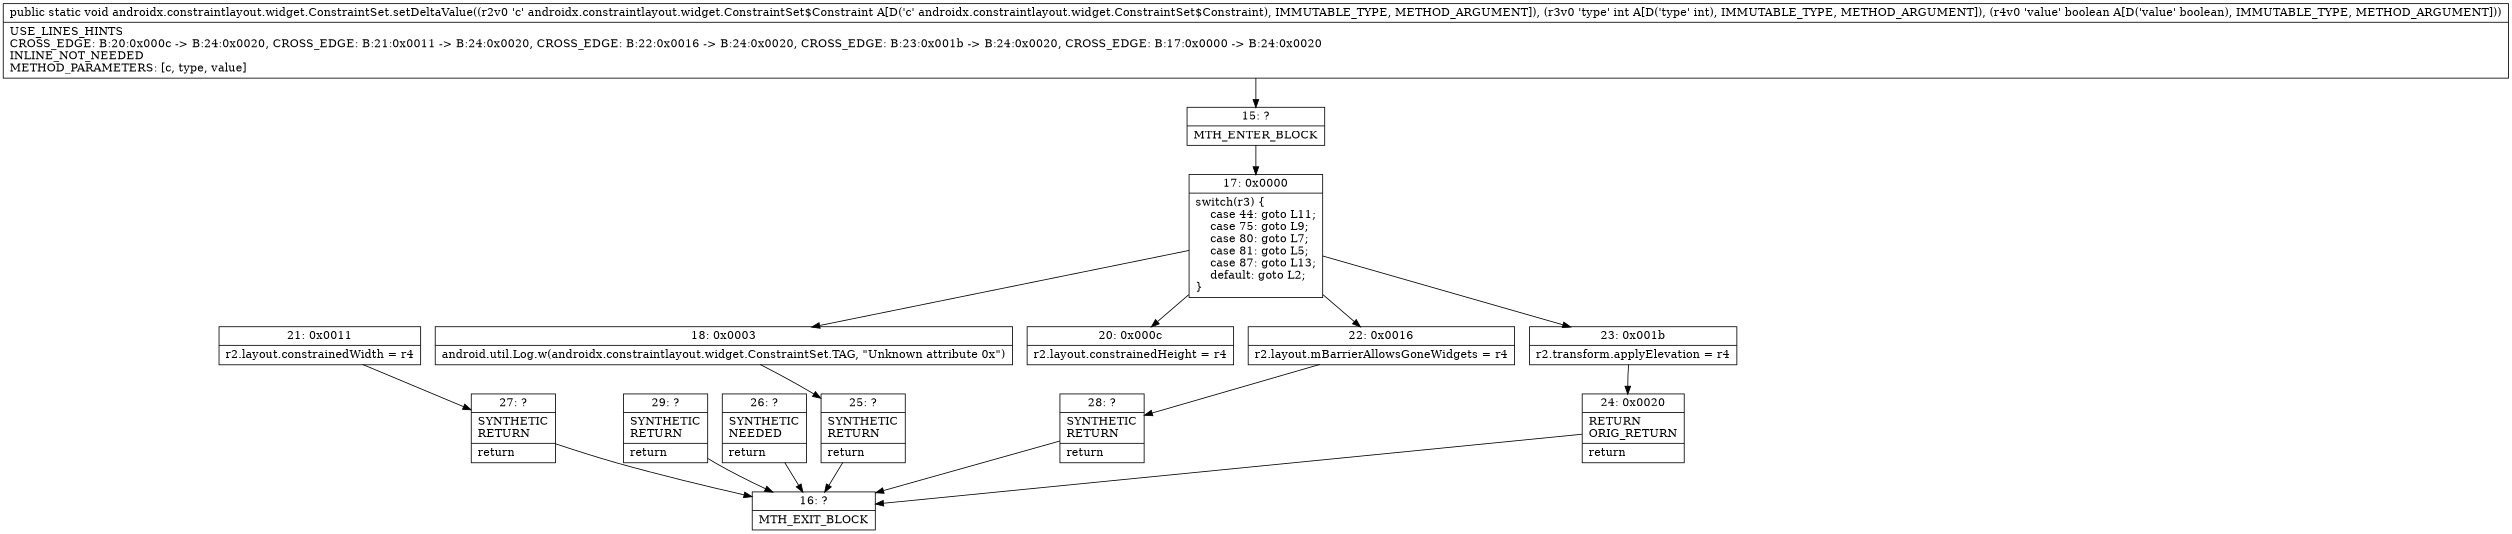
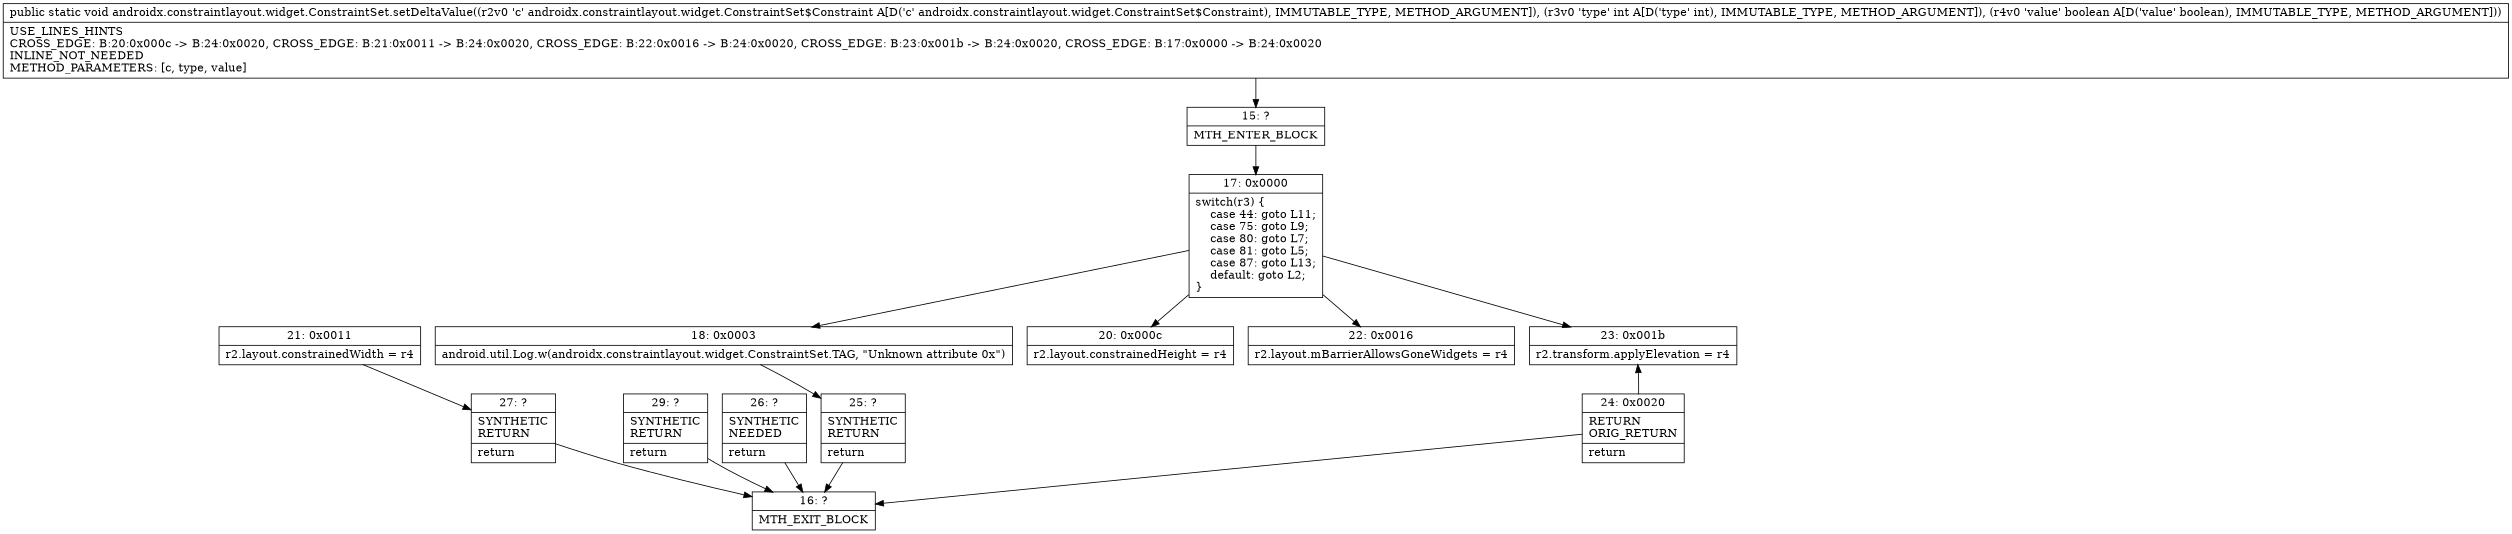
edge "23: 0x001b" -> "24: 0x0020": reversed
node "28: ?": removed
